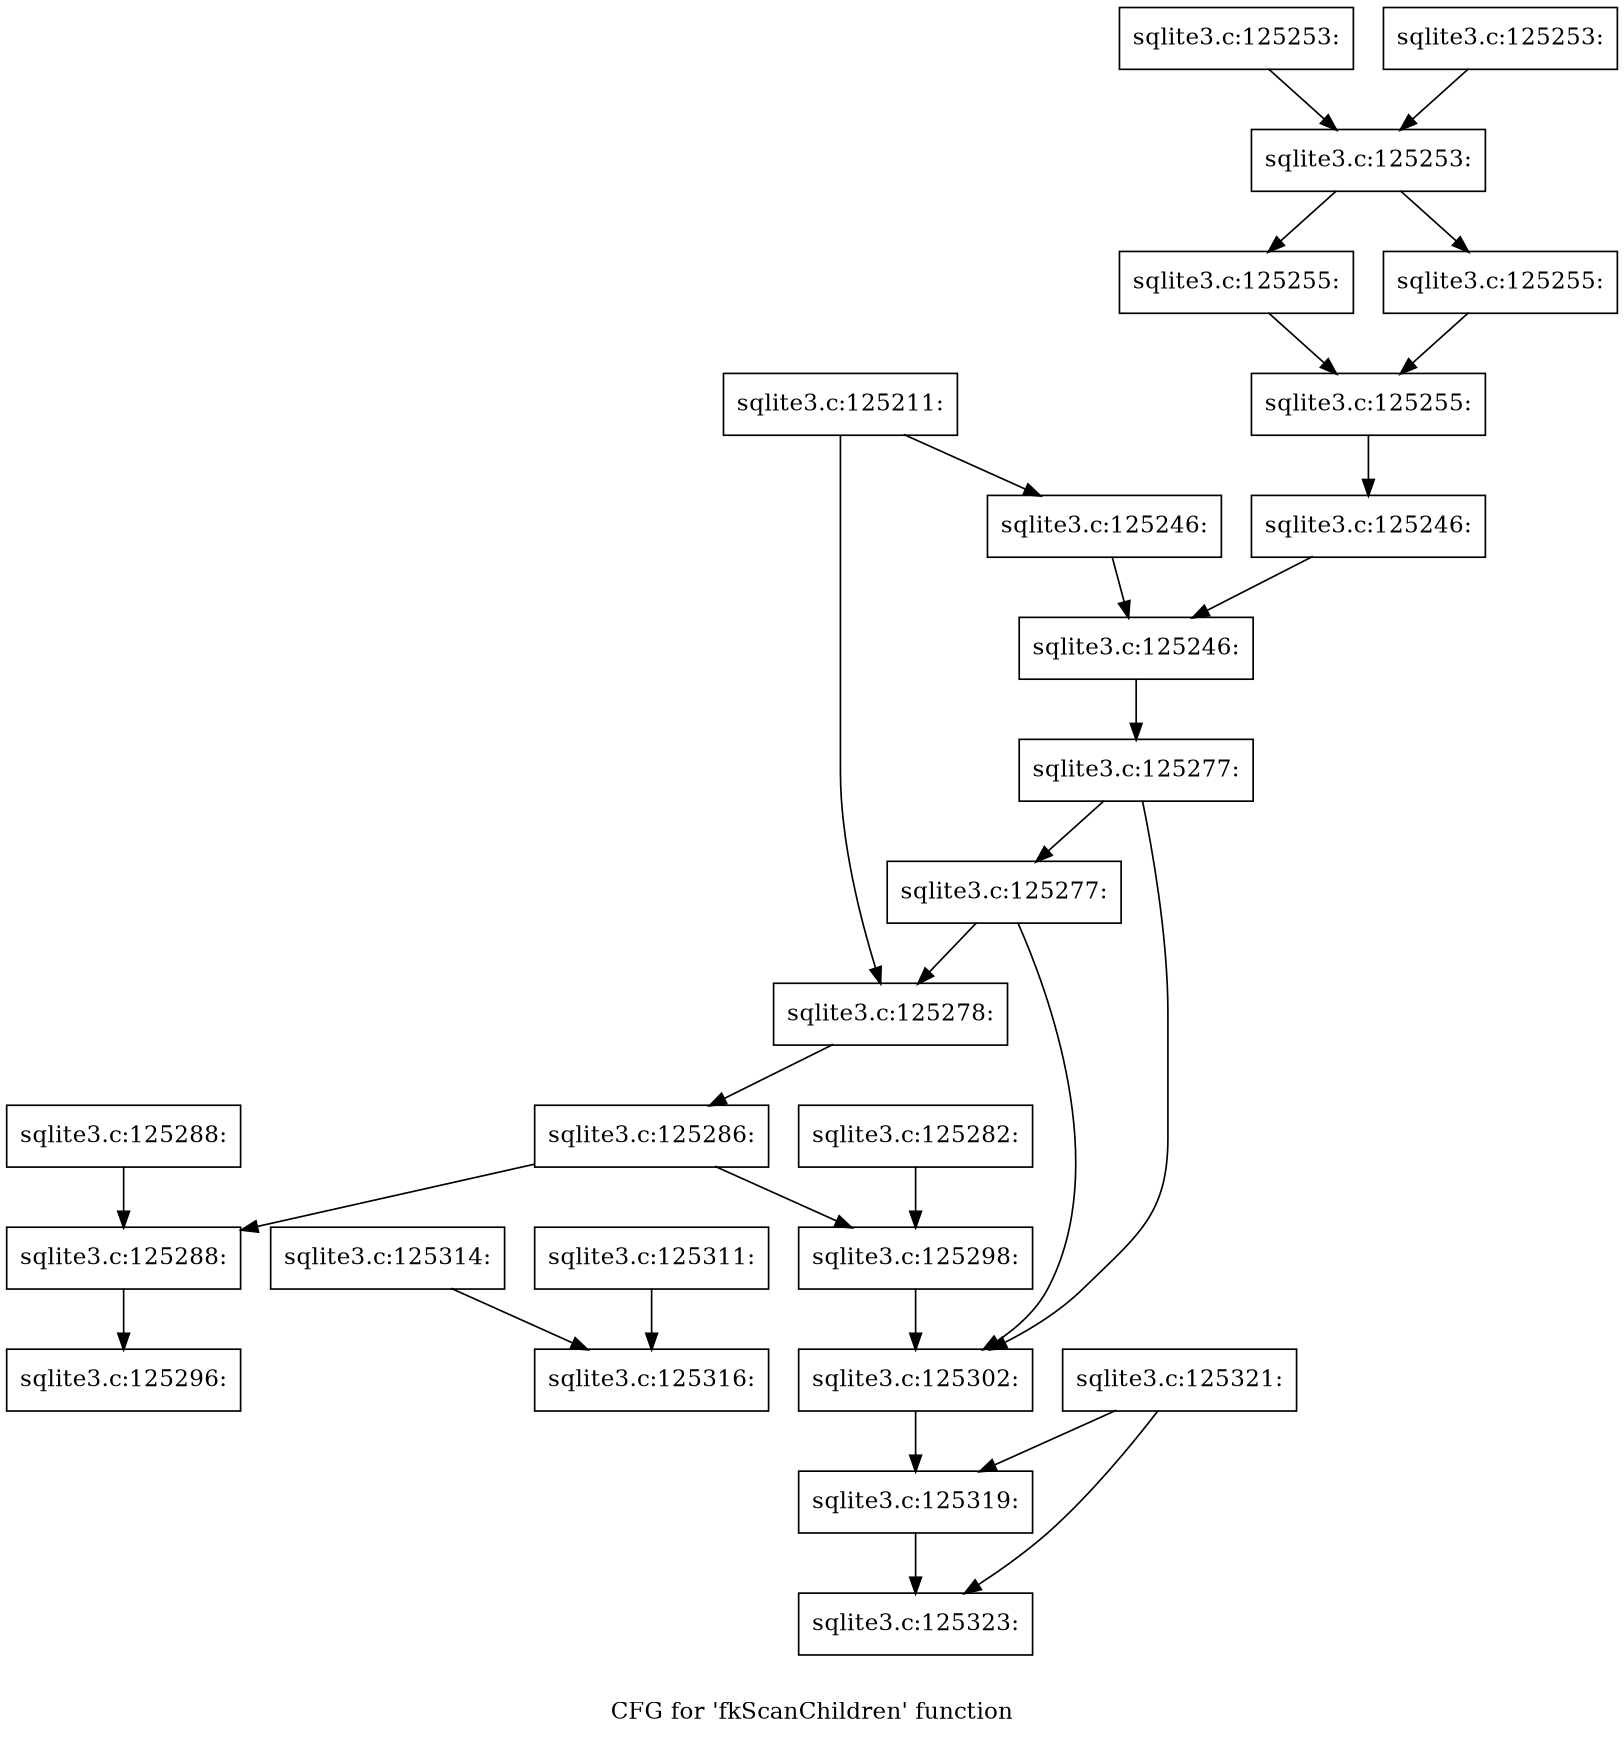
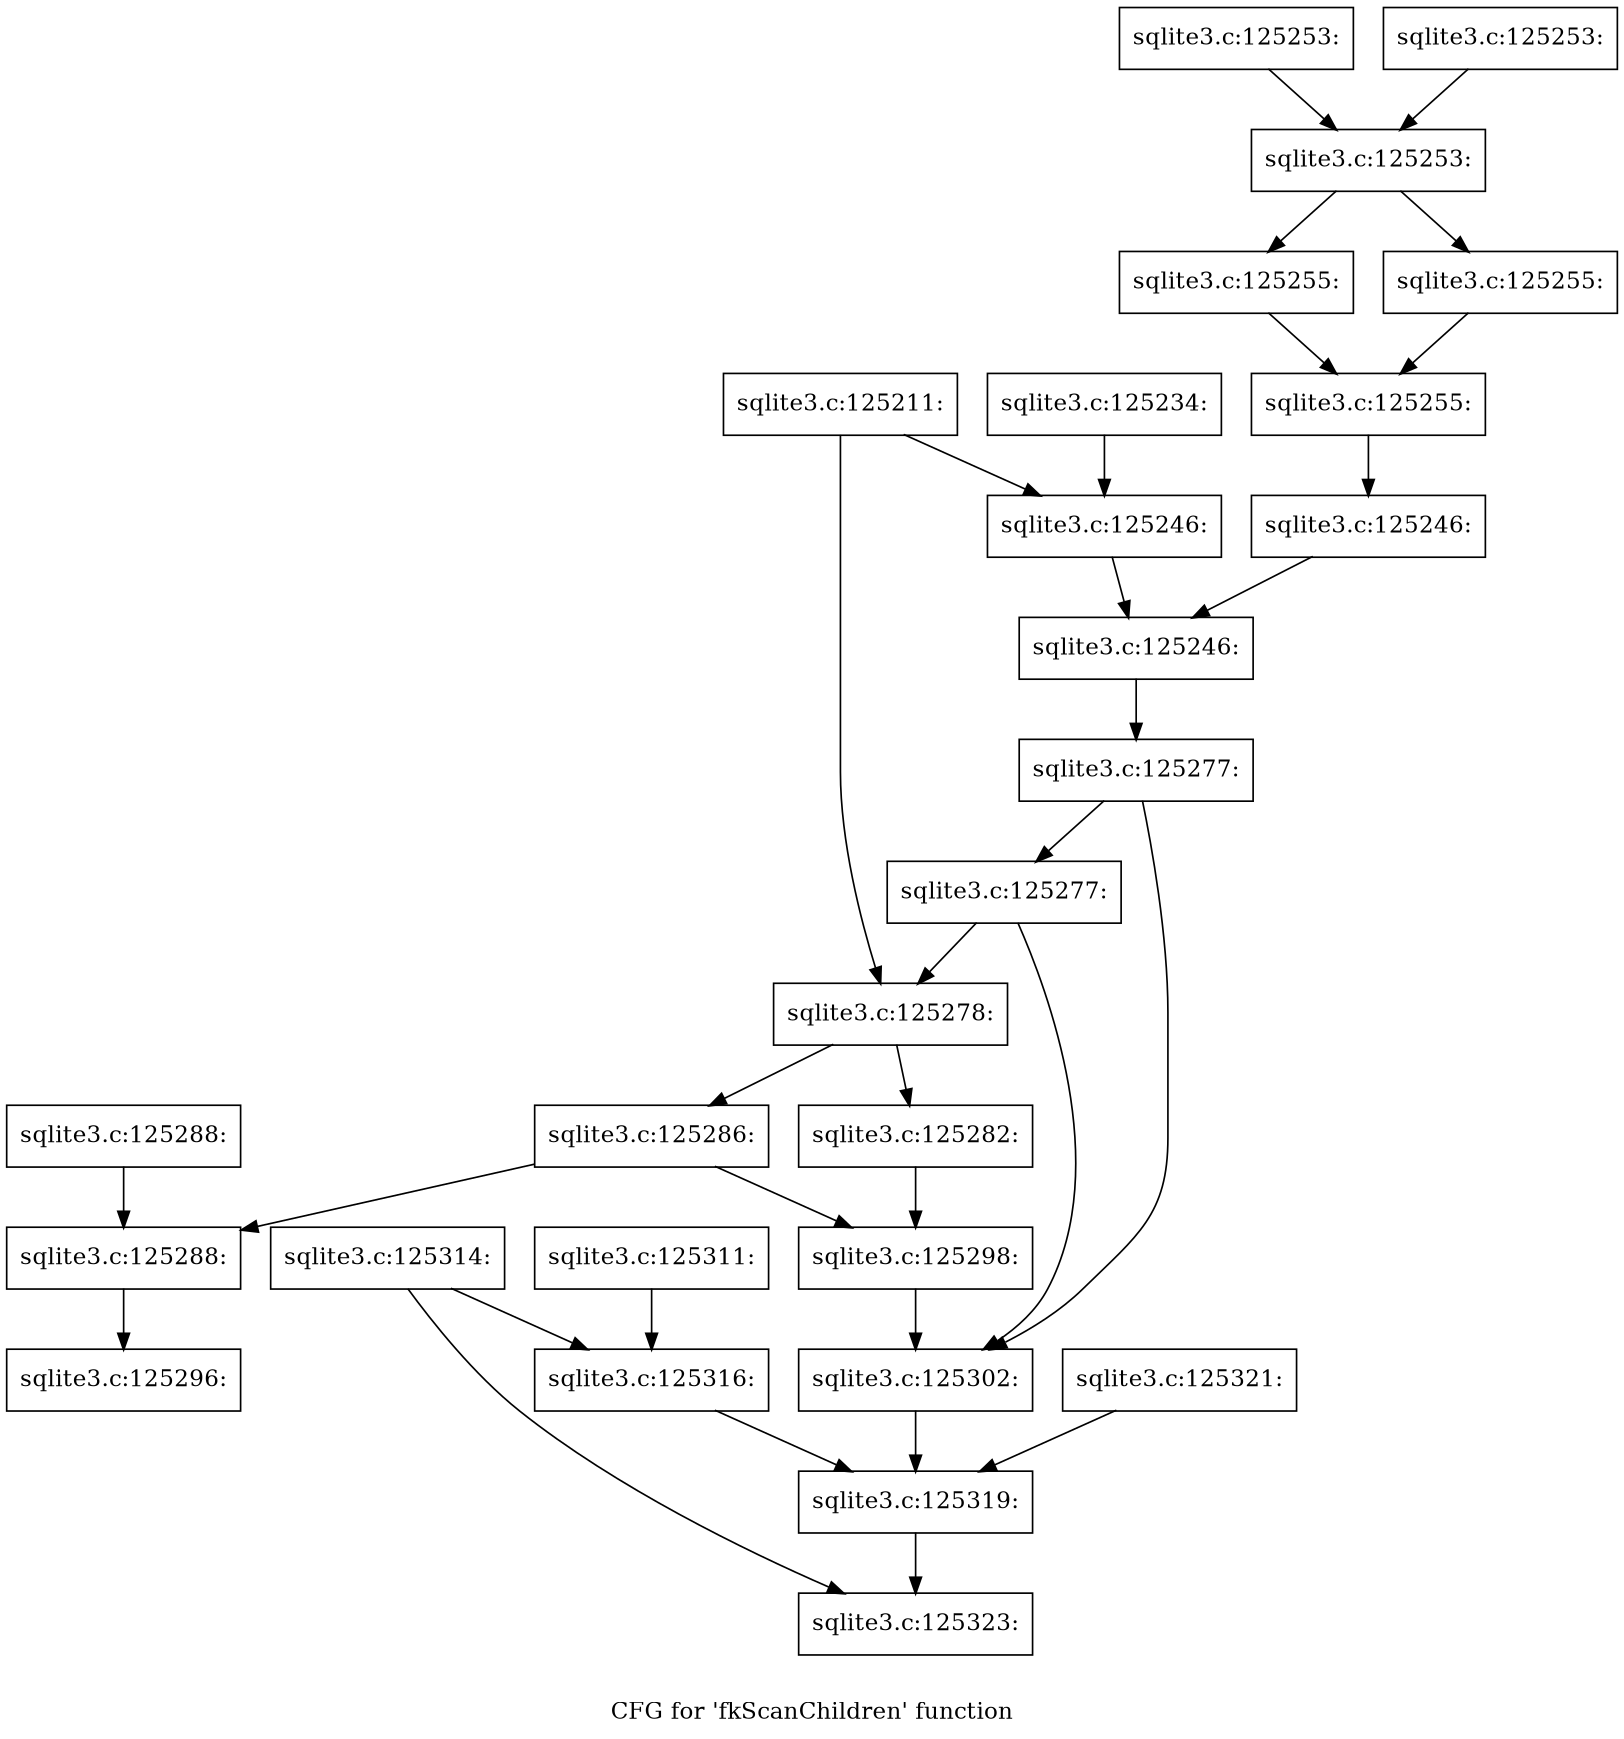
node "sqlite3.c:125234:": added
edge "sqlite3.c:125278:" -> "sqlite3.c:125282:": added
edge "sqlite3.c:125316:" -> "sqlite3.c:125319:": added
edge "sqlite3.c:125321:" -> "sqlite3.c:125323:": now "sqlite3.c:125314:" -> "sqlite3.c:125323:"
